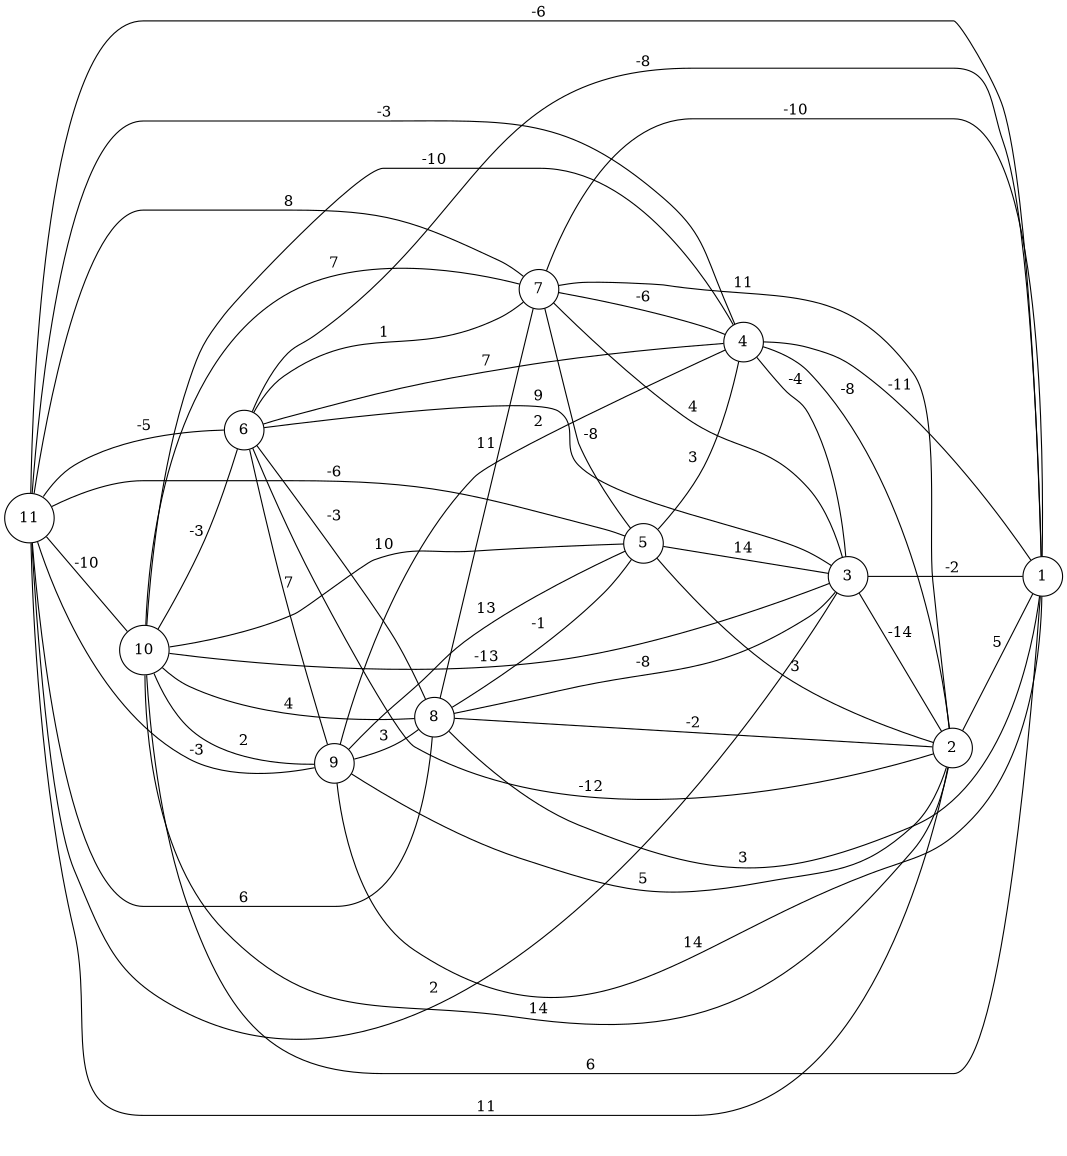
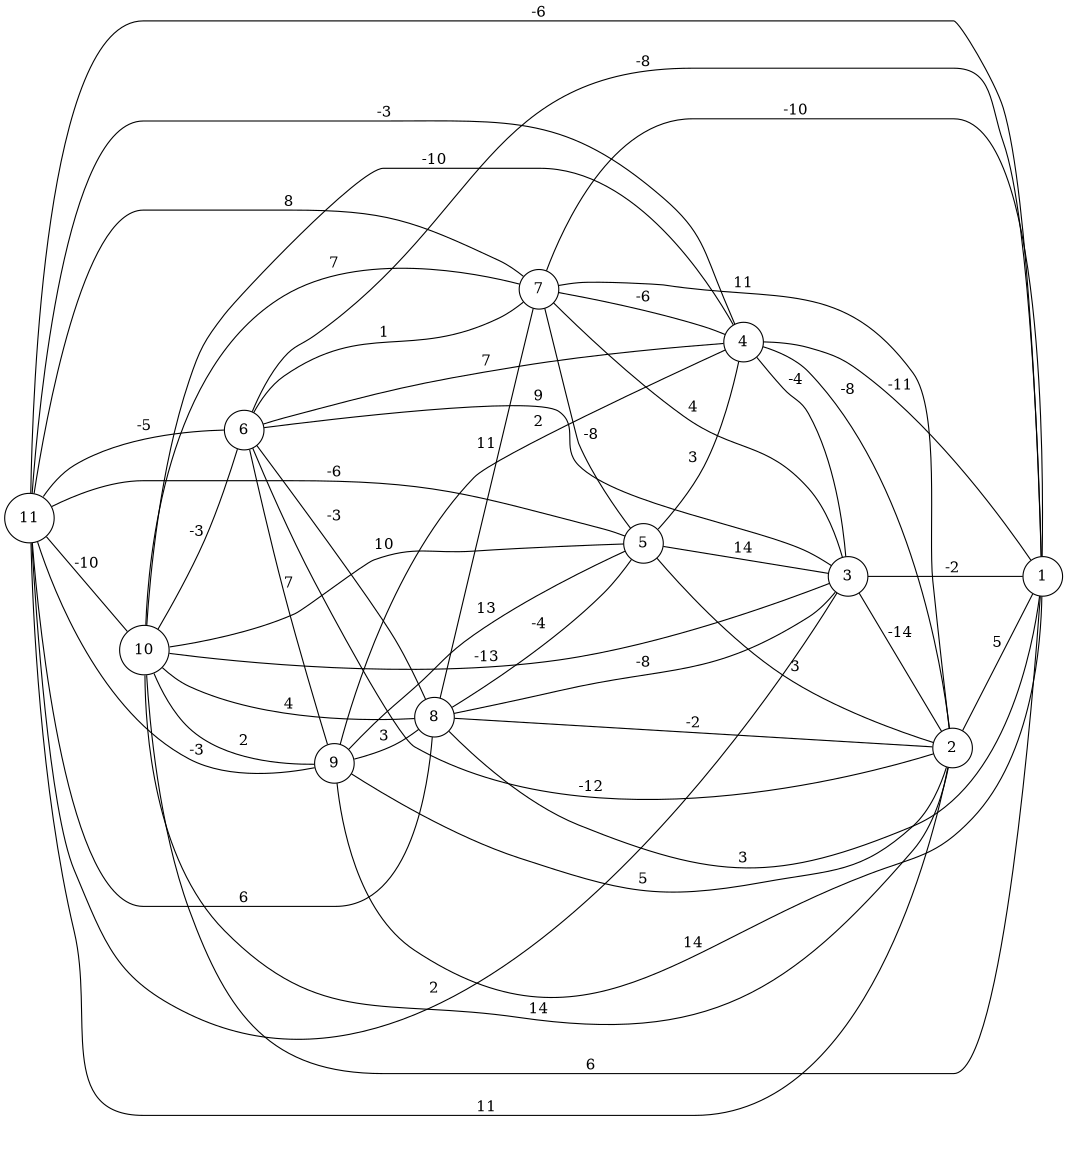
edge "5" -- "8": label "-1" -> "-4"
